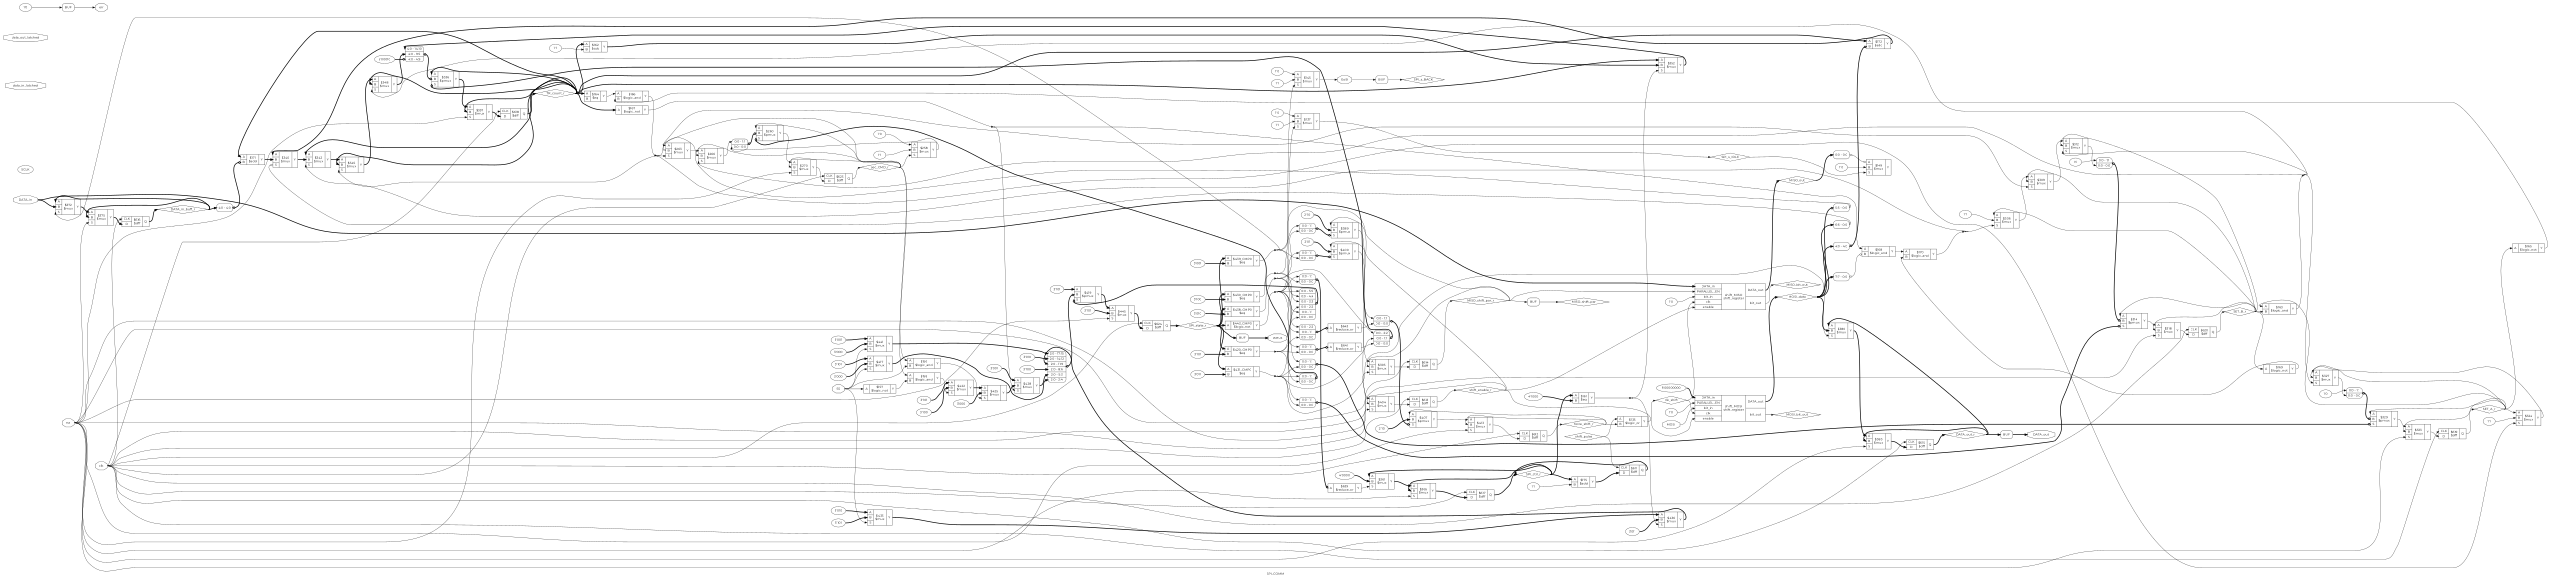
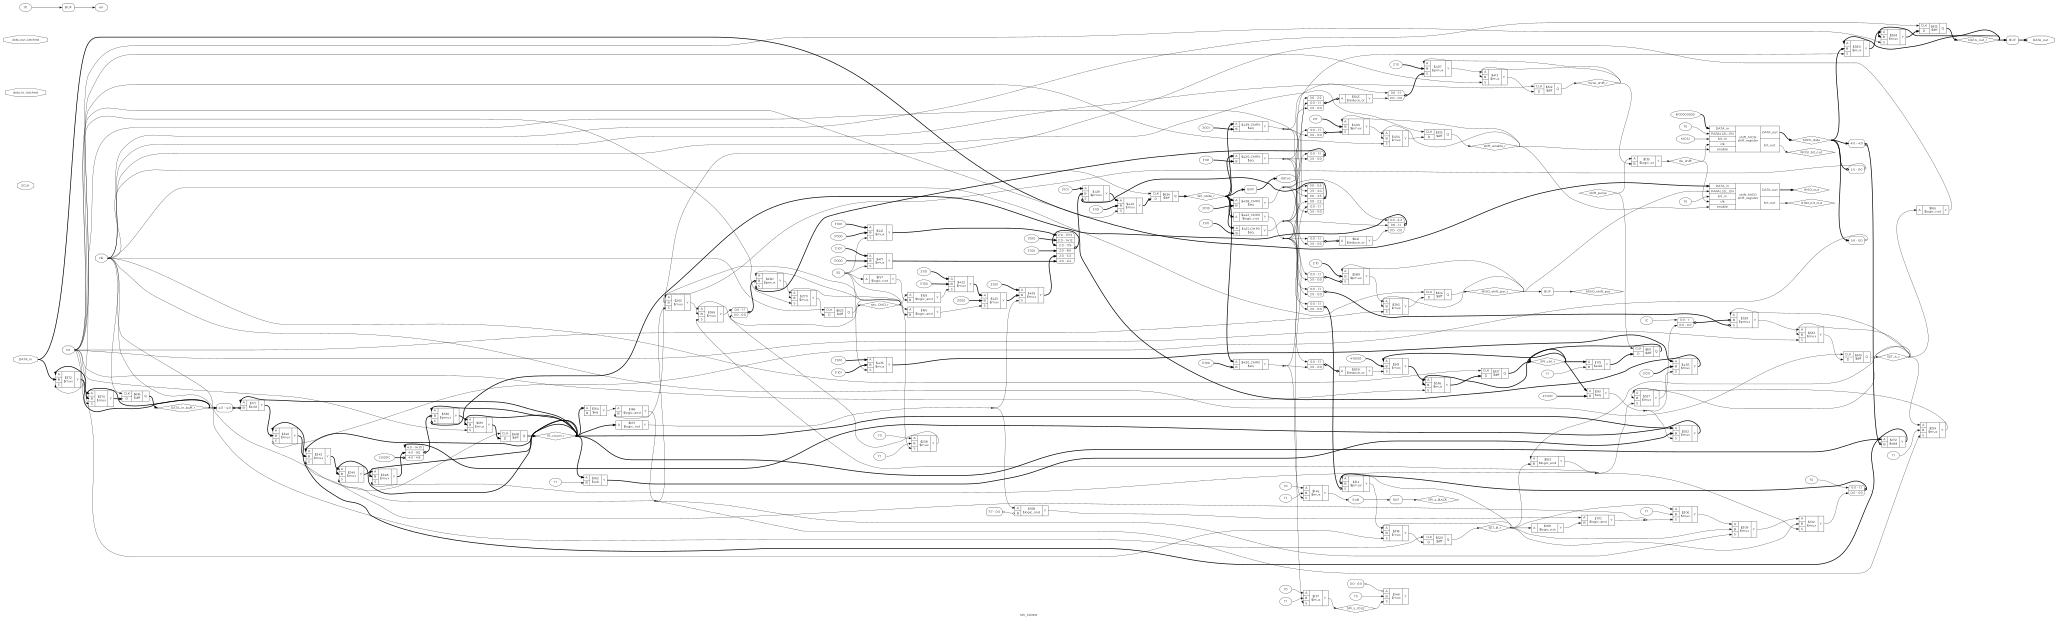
edge "MISO_out" -> "0:0 - 0:0": removed
node "SCLK": shape ellipse -> octagon
edge "MOSI_data" -> "7:7 - 0:0": removed
